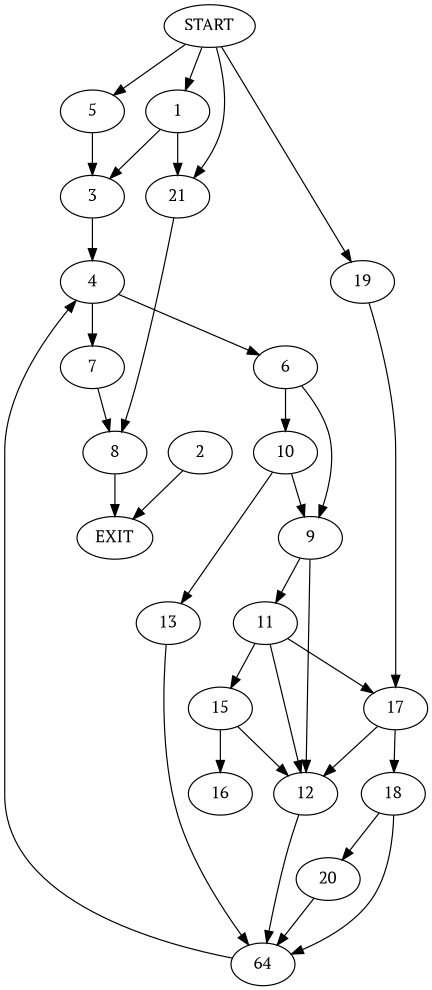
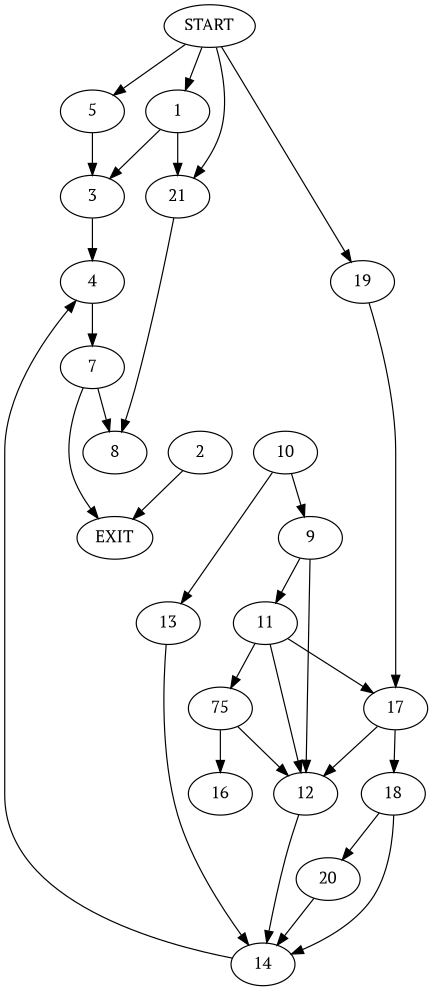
node "6": removed
edge "8" -> "EXIT": now "7" -> "EXIT"
node "15": label "15" -> "75"
node "64": label "64" -> "14"
